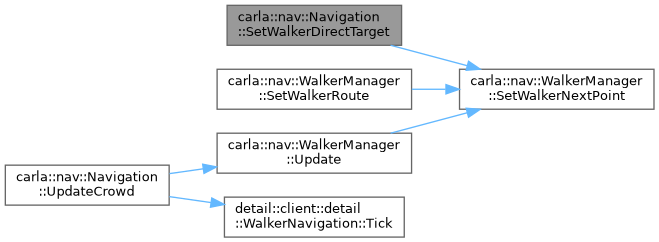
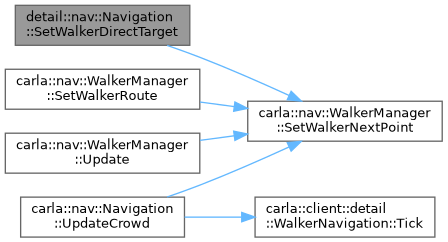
node "carla::nav::Navigation ::SetWalkerDirectTarget": label "carla::nav::Navigation ::SetWalkerDirectTarget" -> "detail::nav::Navigation ::SetWalkerDirectTarget"
edge "carla::nav::Navigation ::UpdateCrowd" -> "carla::nav::WalkerManager ::Update": now "carla::nav::Navigation ::UpdateCrowd" -> "carla::nav::WalkerManager ::SetWalkerNextPoint"
node "detail::client::detail ::WalkerNavigation::Tick": label "detail::client::detail ::WalkerNavigation::Tick" -> "carla::client::detail ::WalkerNavigation::Tick"
